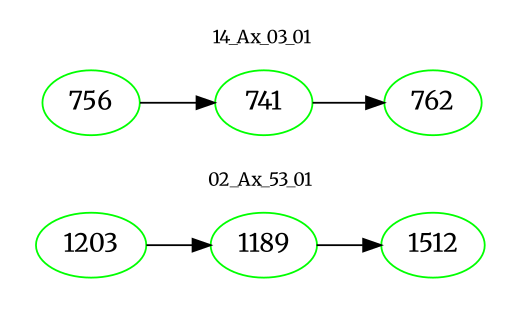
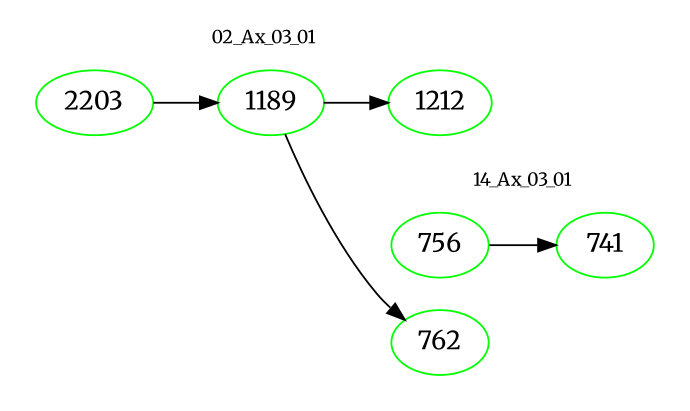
edge "741" -> "762": now "1189" -> "762"
cluster "02_Ax_53_01": label "02_Ax_53_01" -> "02_Ax_03_01"
node "1203": label "1203" -> "2203"
node "1512": label "1512" -> "1212"
